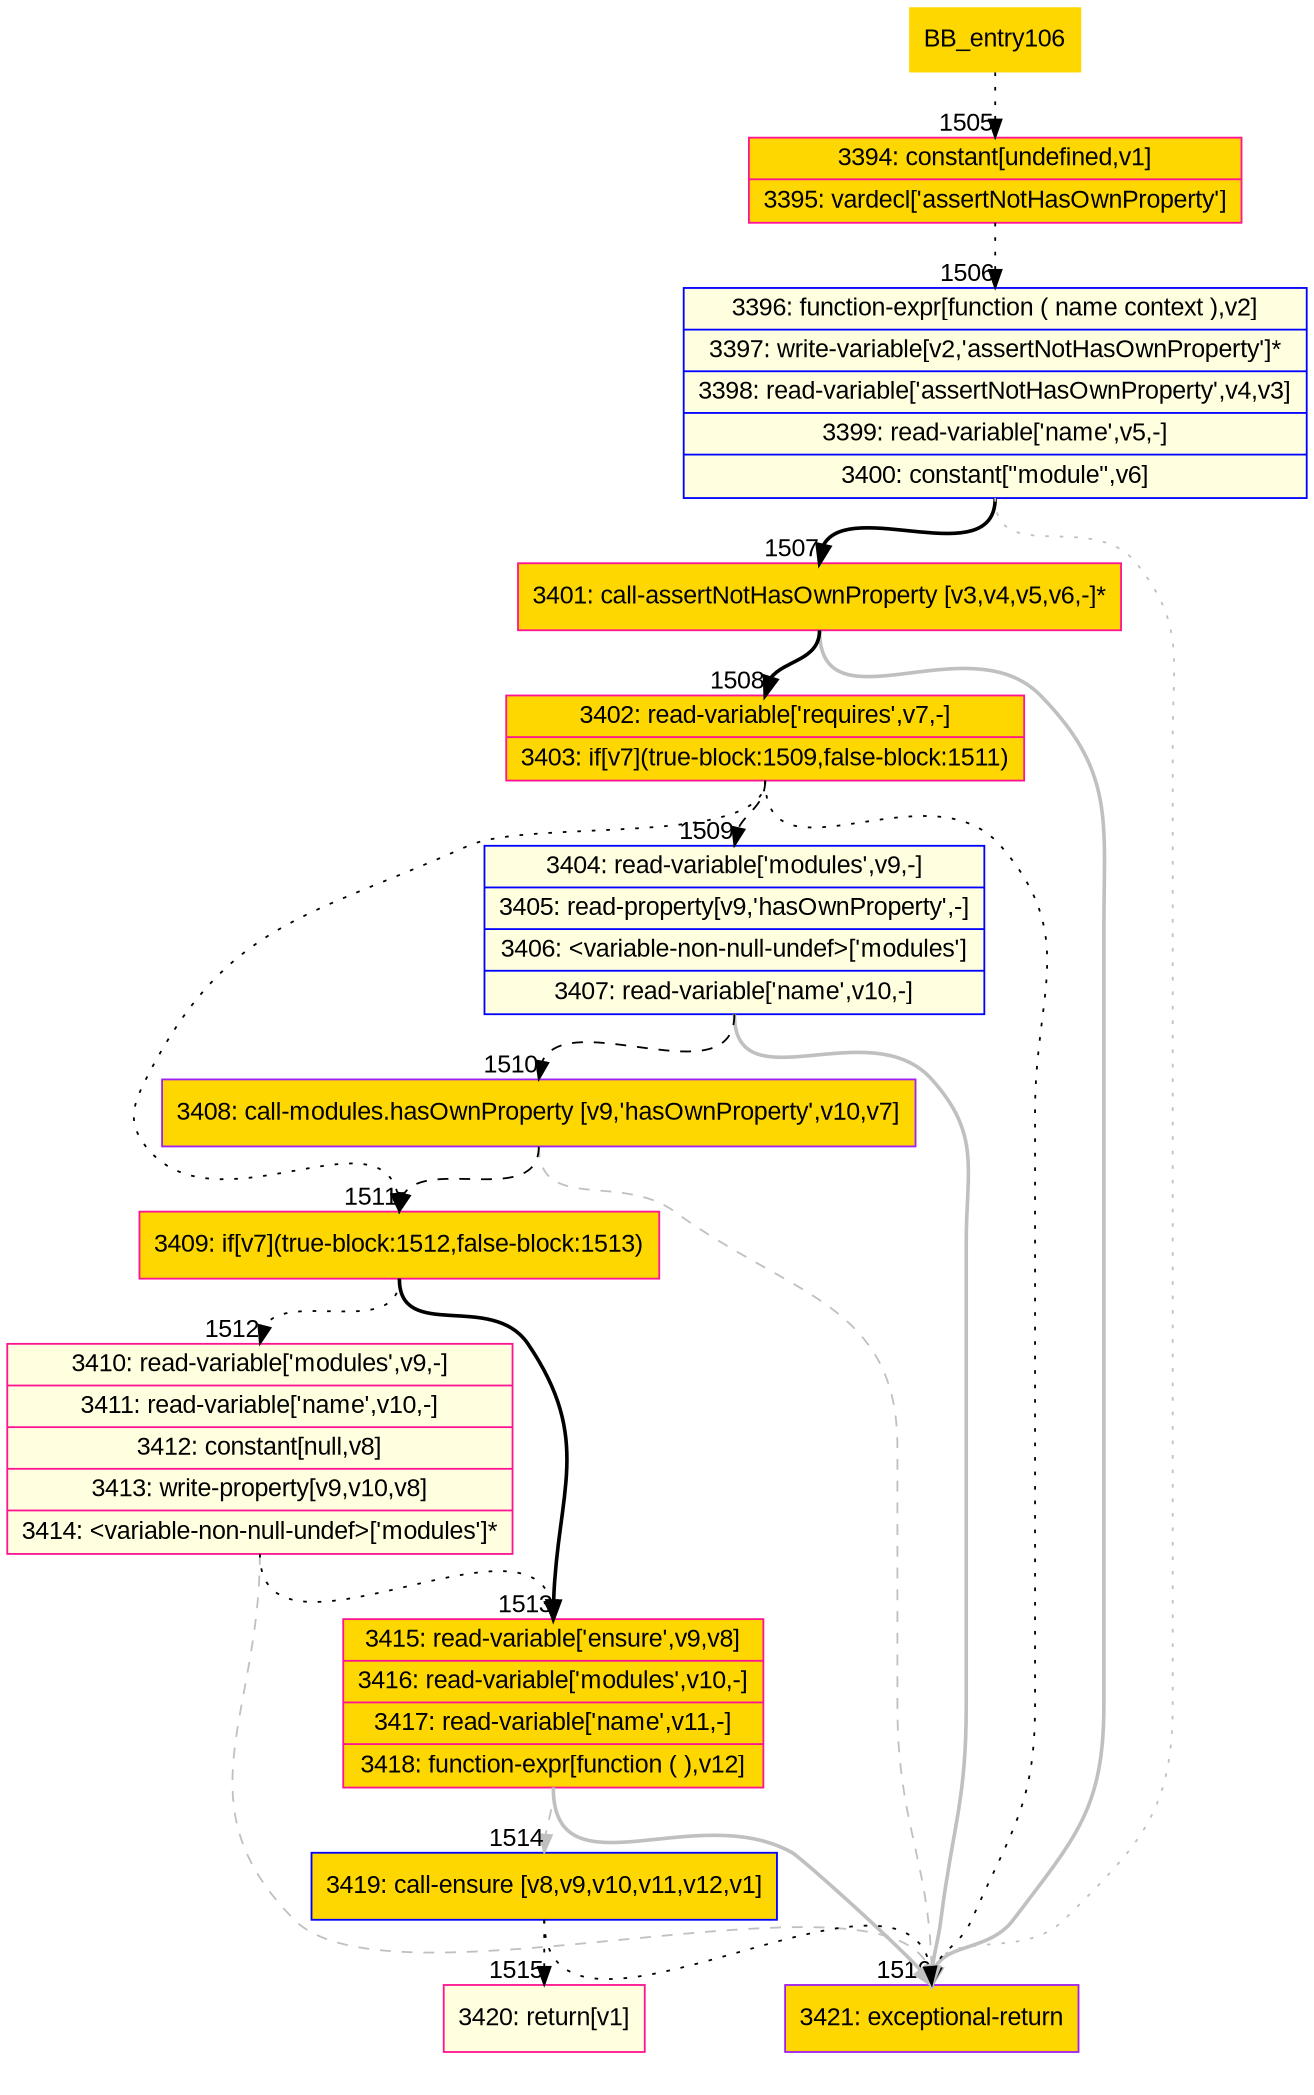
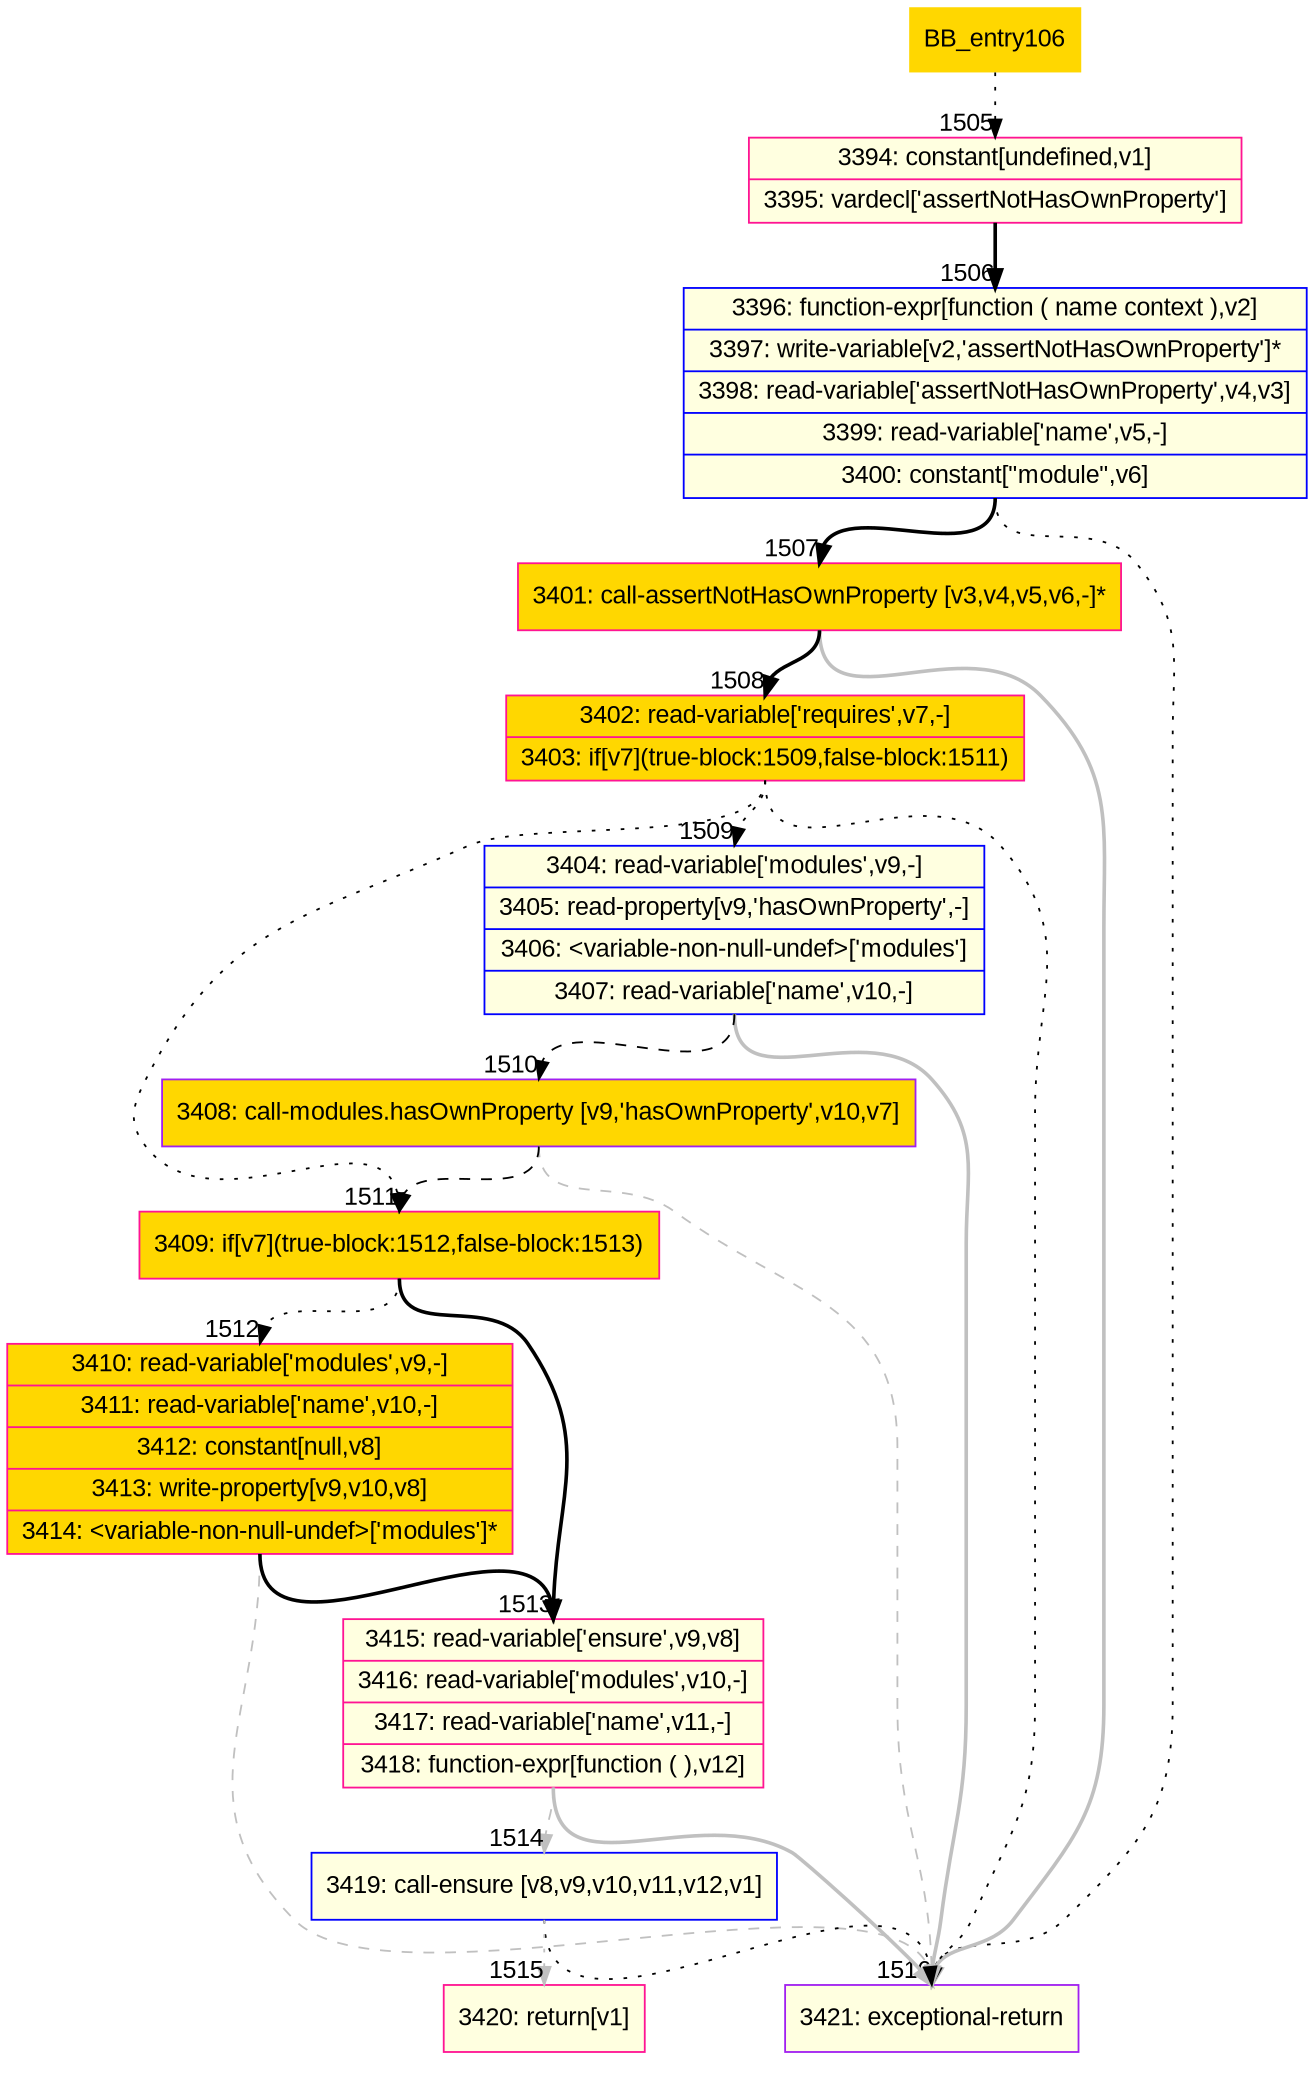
node "3394: constant[undefined,v1]": fillcolor gold -> lightyellow
edge "3394: constant[undefined,v1]" -> "3396: function-expr[function ( name context ),v2]": style dotted -> bold
edge "3402: read-variable['requires',v7,-]" -> "3404: read-variable['modules',v9,-]": style dashed -> dotted
edge "3396: function-expr[function ( name context ),v2]" -> "3421: exceptional-return": color gray -> black
node "3410: read-variable['modules',v9,-]": fillcolor lightyellow -> gold
edge "3410: read-variable['modules',v9,-]" -> "3415: read-variable['ensure',v9,v8]": style dotted -> bold
node "3415: read-variable['ensure',v9,v8]": fillcolor gold -> lightyellow
node "3419: call-ensure [v8,v9,v10,v11,v12,v1]": fillcolor gold -> lightyellow
edge "3419: call-ensure [v8,v9,v10,v11,v12,v1]" -> "3420: return[v1]": color black -> gray
node "3421: exceptional-return": fillcolor gold -> lightyellow
